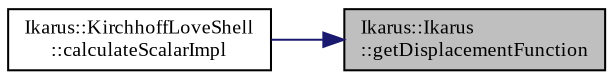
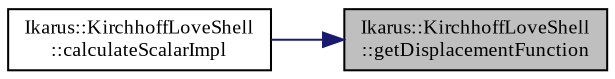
node "Ikarus::Ikarus ::getDisplacementFunction": label "Ikarus::Ikarus ::getDisplacementFunction" -> "Ikarus::KirchhoffLoveShell ::getDisplacementFunction"
